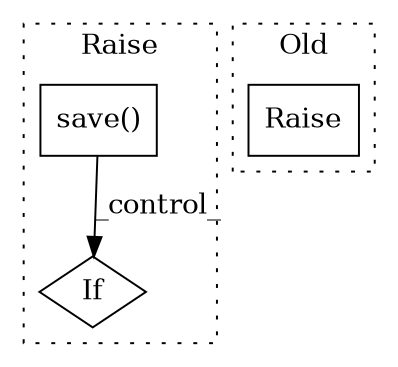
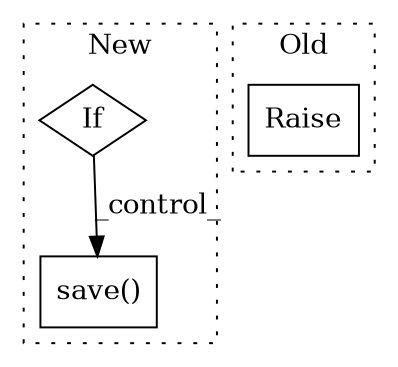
cluster "Raise": label "Raise" -> "New"
edge "save()" -> "If": reversed
